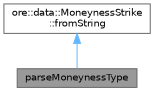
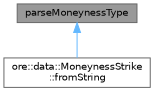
edge "parseMoneynessType" -> "ore::data::MoneynessStrike ::fromString": reversed
